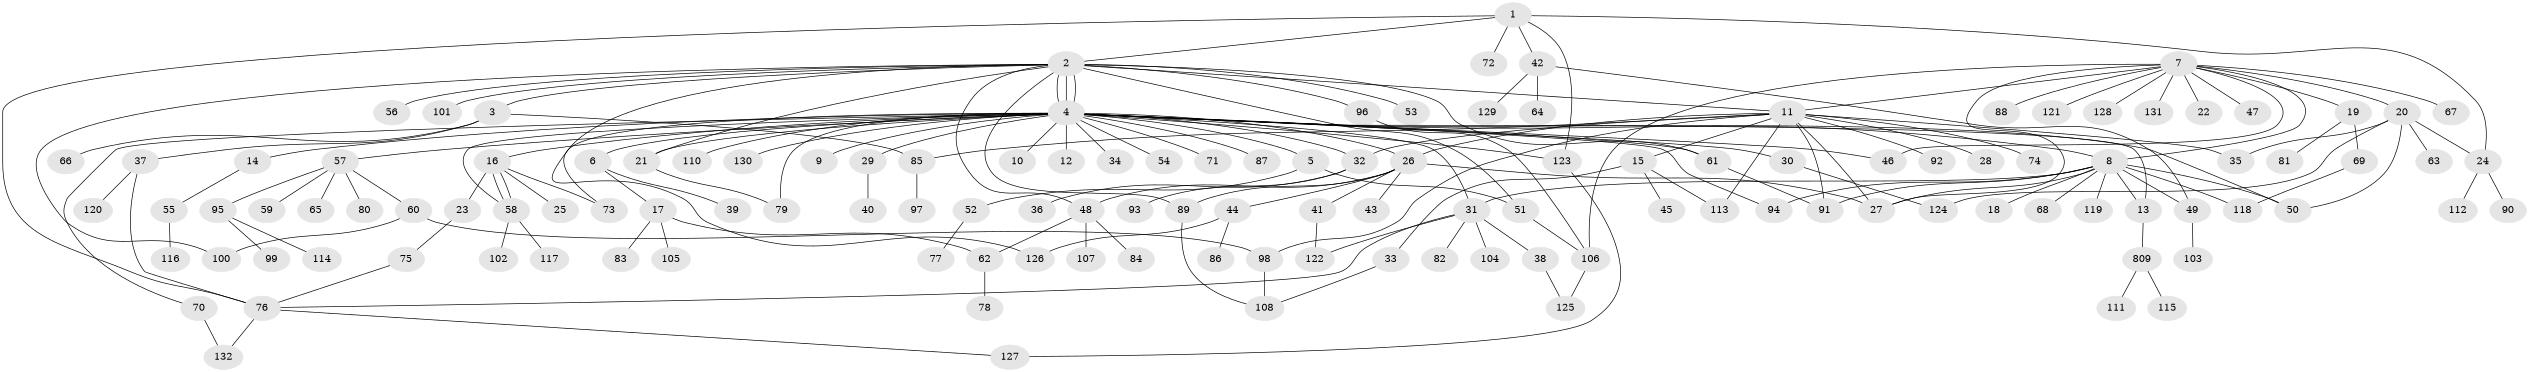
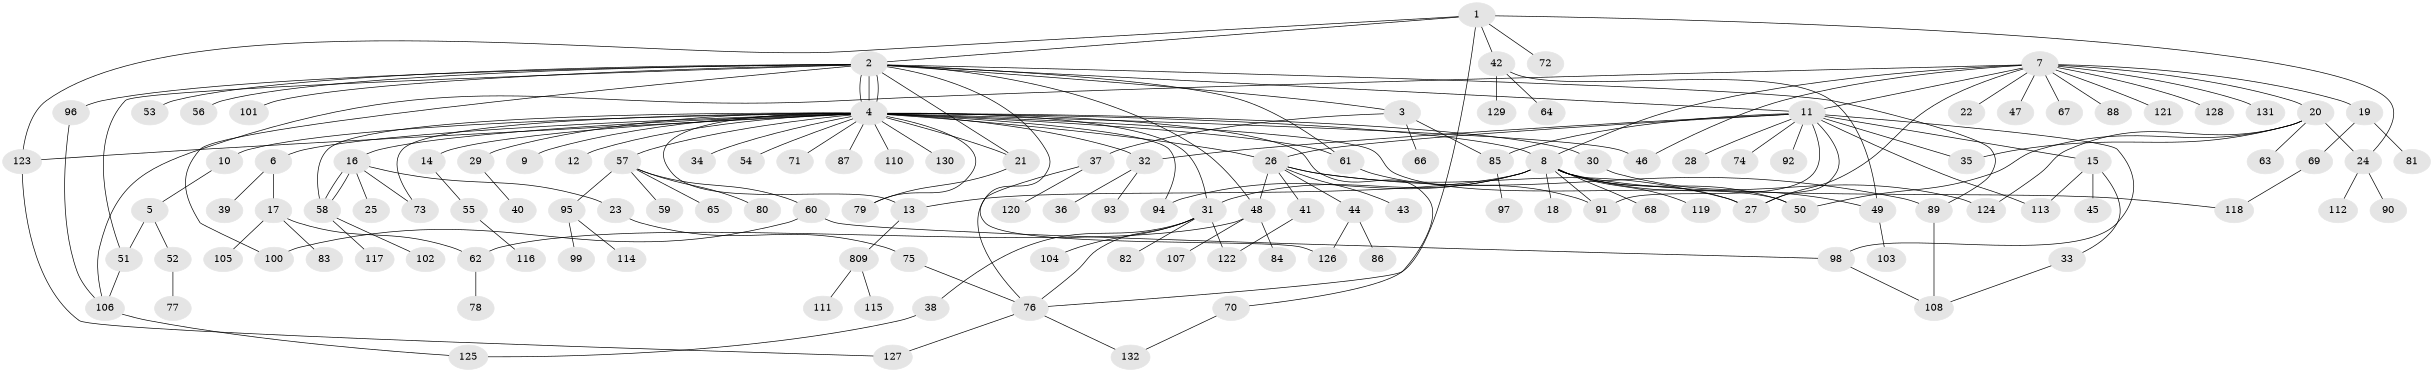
edge "4" -- "5": now "10" -- "5"
